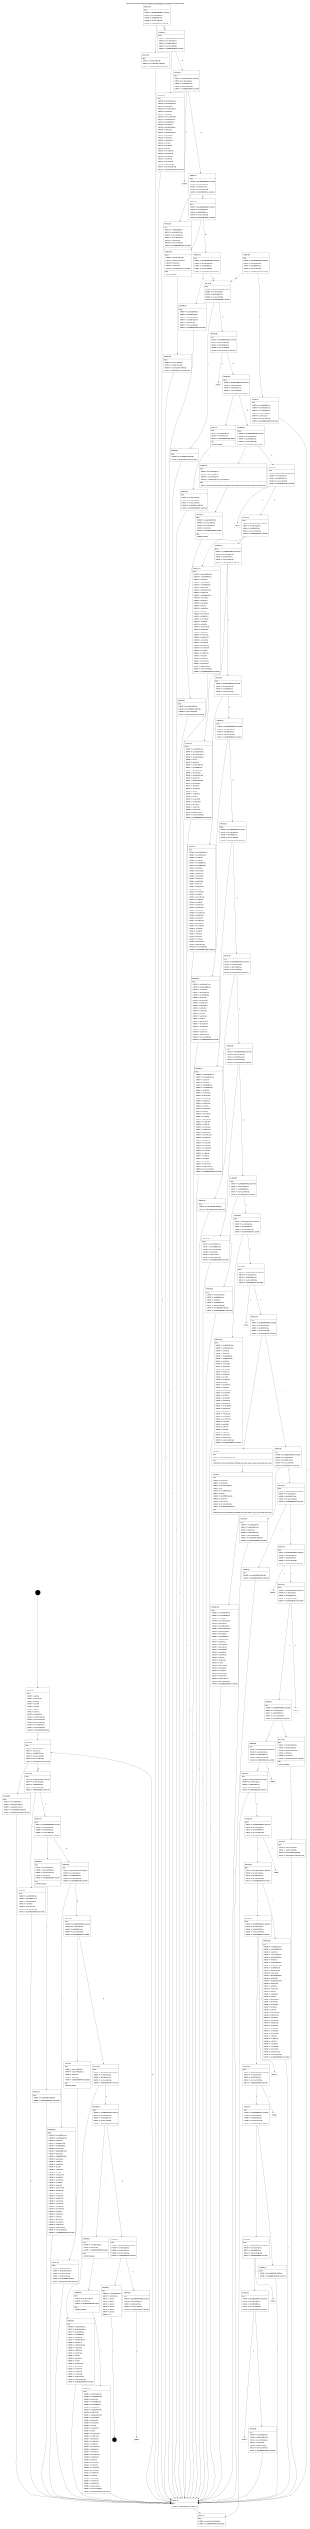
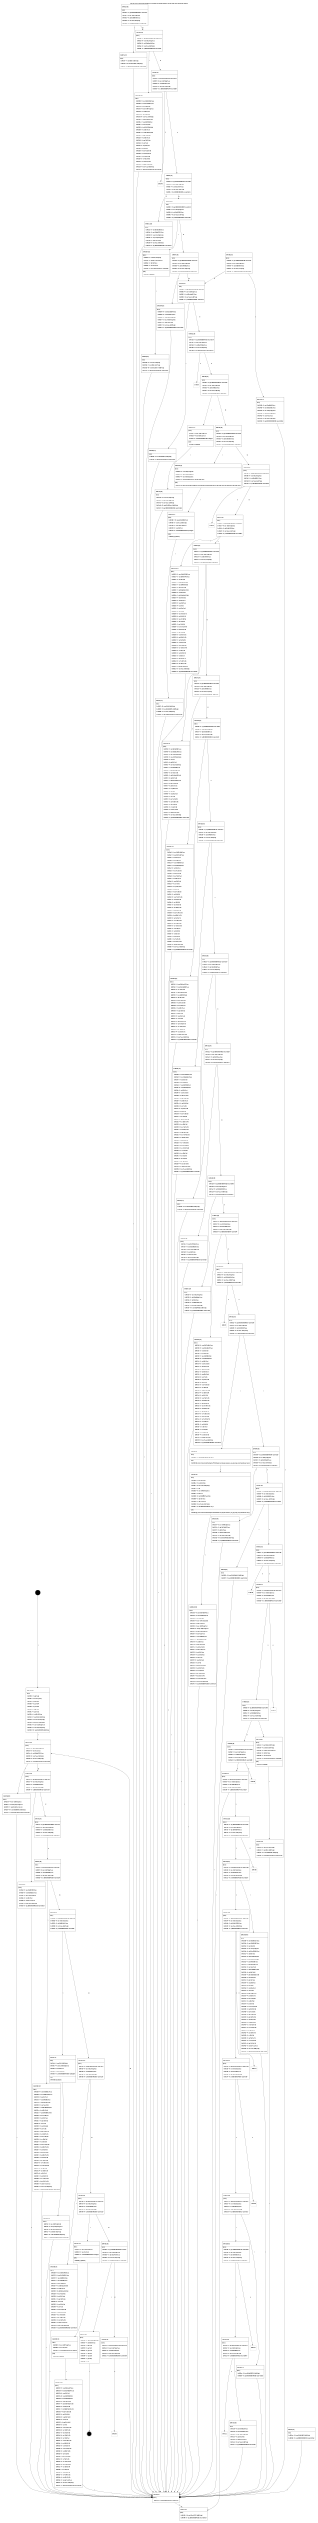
node "0x4024b7 [23]": removed
